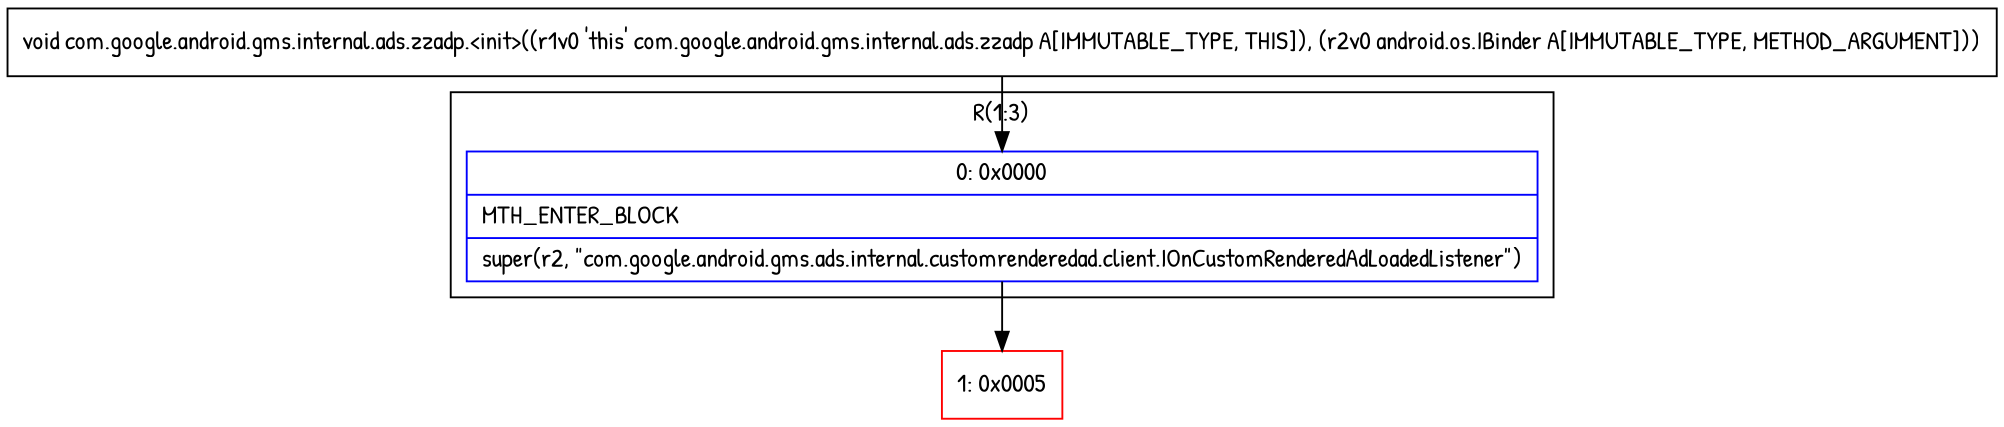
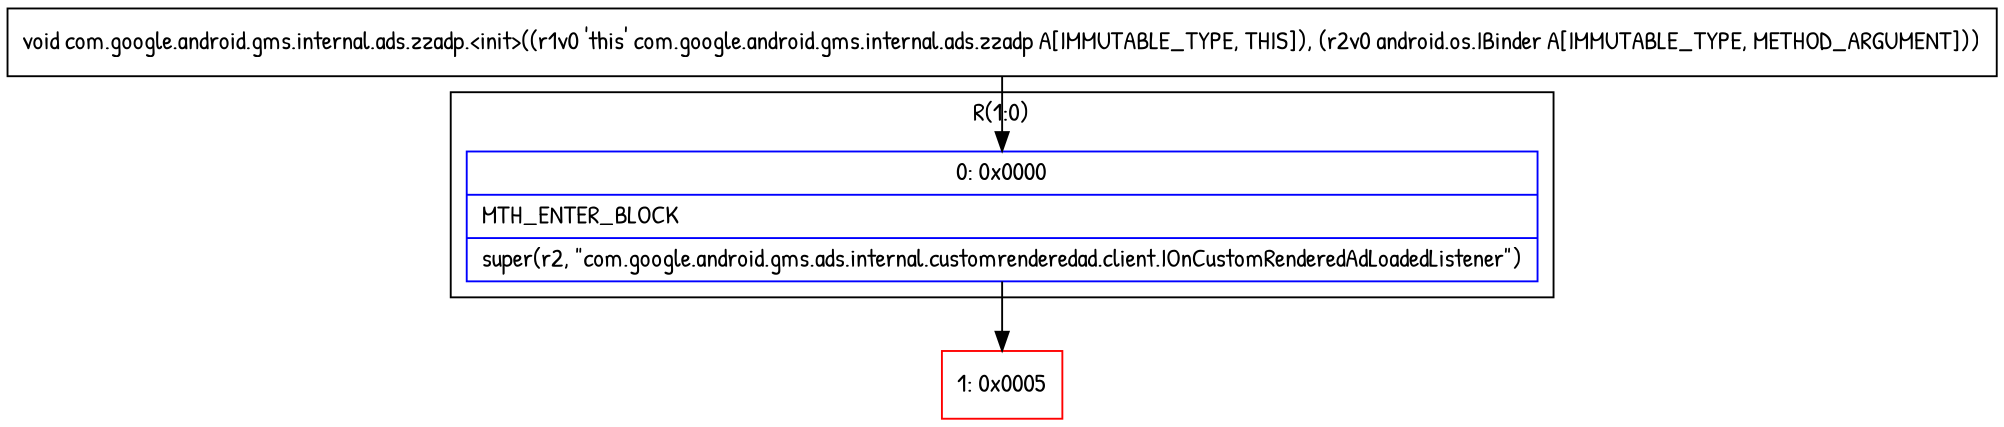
cluster "R(1:3)": label "R(1:3)" -> "R(1:0)"
